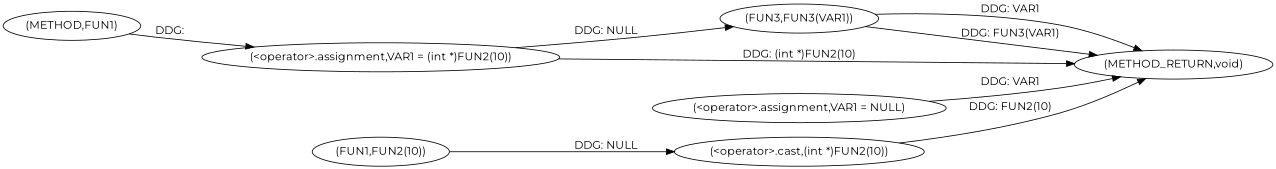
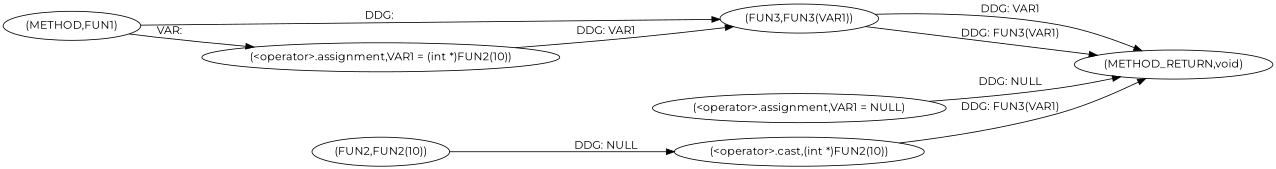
edge "(METHOD,FUN1)" -> "(FUN3,FUN3(VAR1))": added, label "DDG:"
edge "(METHOD,FUN1)" -> "(<operator>.assignment,VAR1 = (int *)FUN2(10))": label "DDG: " -> "VAR: "
edge "(<operator>.assignment,VAR1 = (int *)FUN2(10))" -> "(FUN3,FUN3(VAR1))": label "DDG: NULL" -> "DDG: VAR1"
edge "(<operator>.assignment,VAR1 = (int *)FUN2(10))" -> "(METHOD_RETURN,void)": removed, label "DDG: (int *)FUN2(10)"
edge "(<operator>.assignment,VAR1 = NULL)" -> "(METHOD_RETURN,void)": label "DDG: VAR1" -> "DDG: NULL"
edge "(<operator>.cast,(int *)FUN2(10))" -> "(METHOD_RETURN,void)": label "DDG: FUN2(10)" -> "DDG: FUN3(VAR1)"
node "(FUN1,FUN2(10))": label "(FUN1,FUN2(10))" -> "(FUN2,FUN2(10))"
